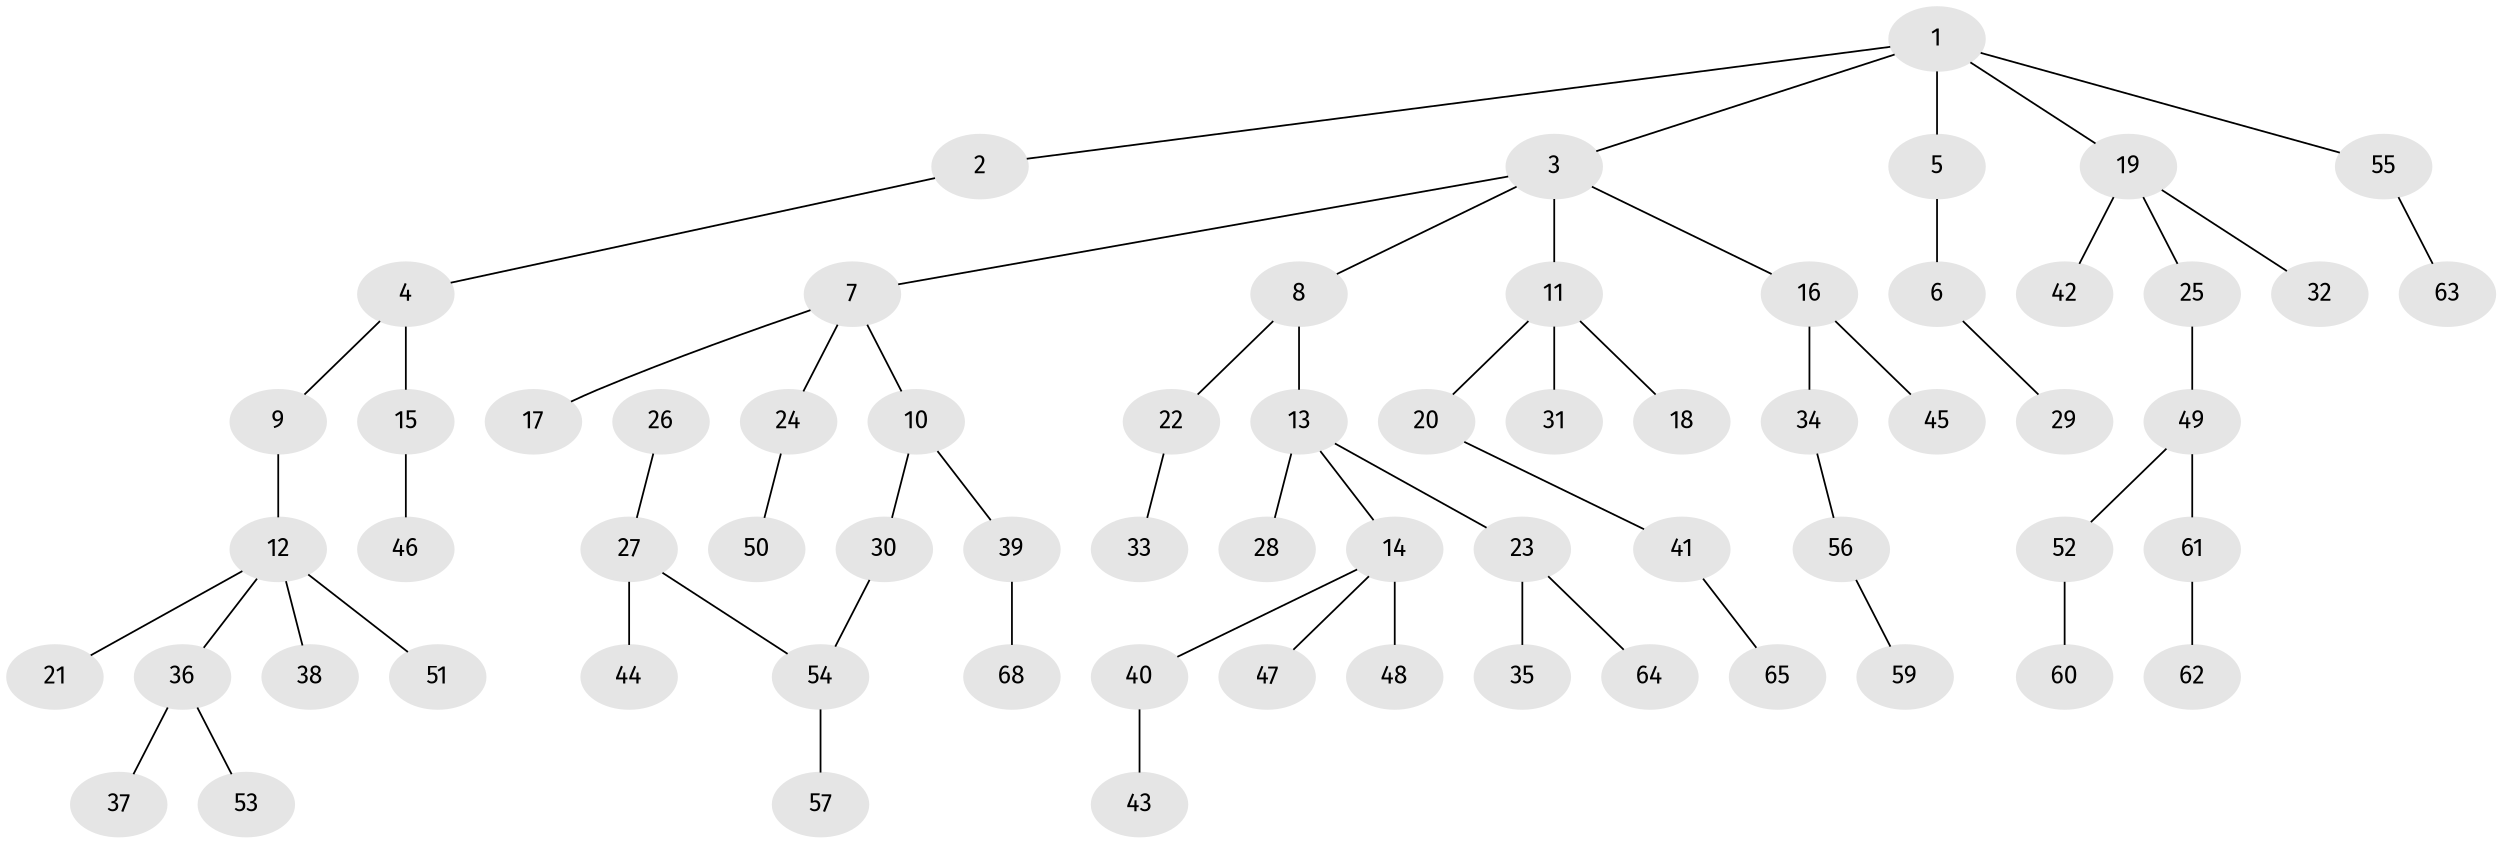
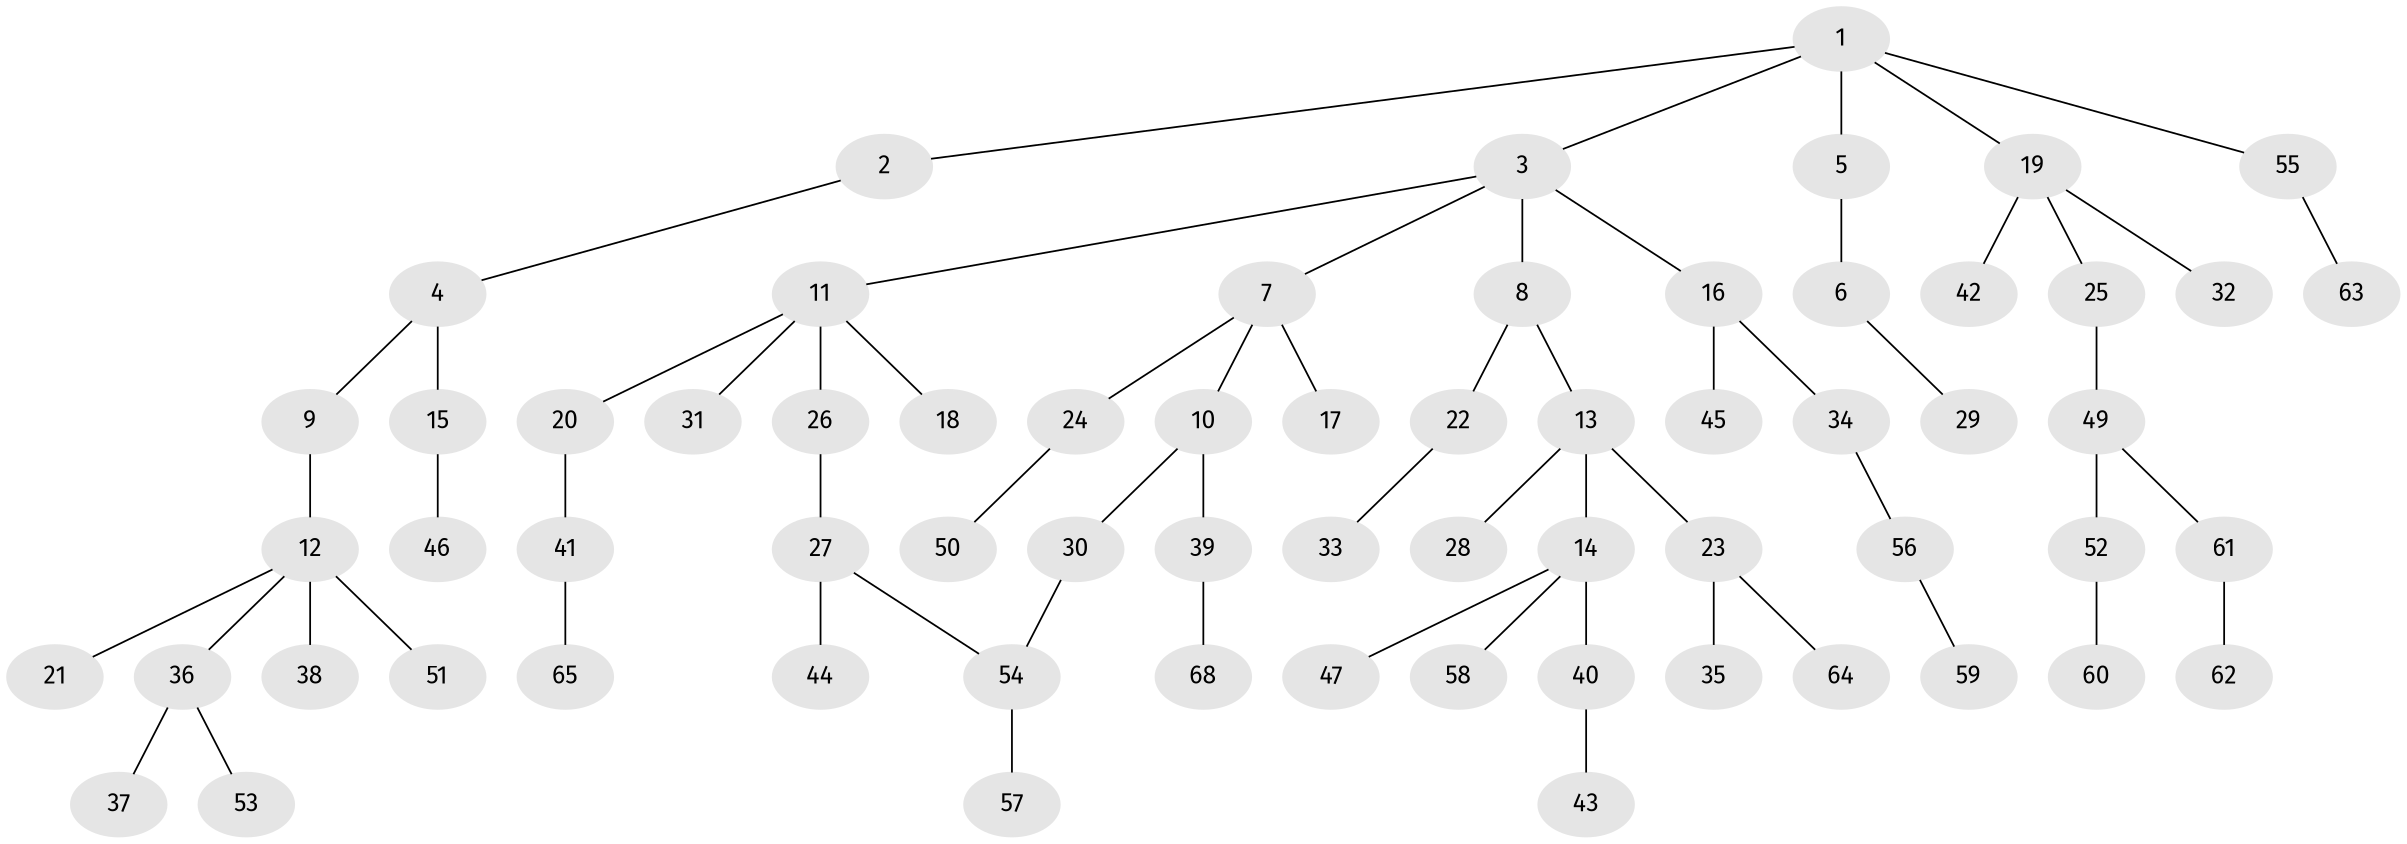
edge "11" -- "26": added
node "48": label "48" -> "58"
